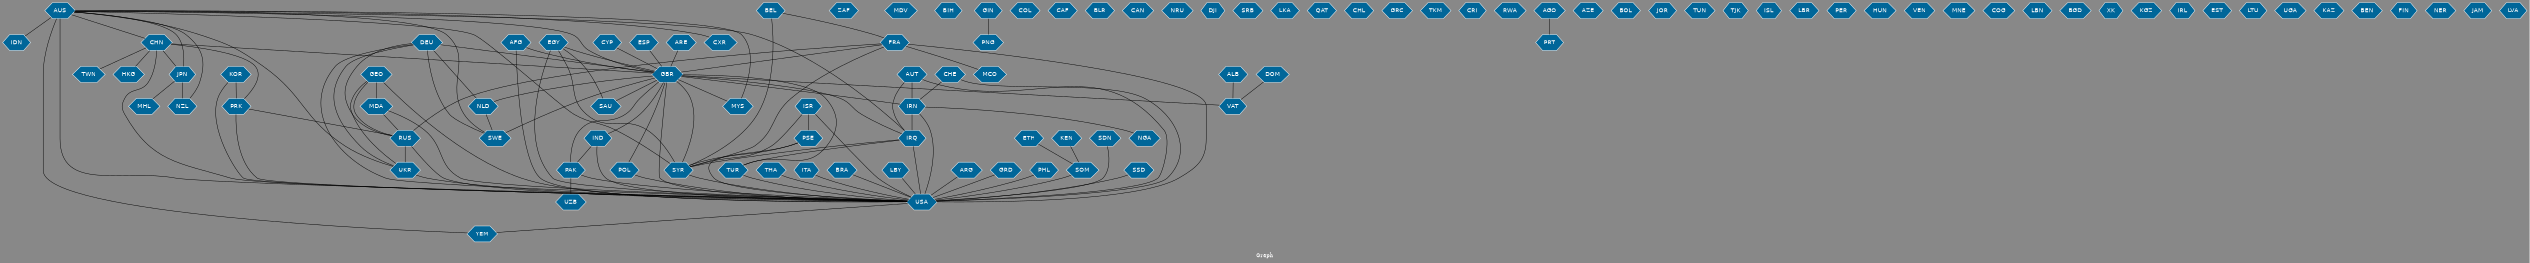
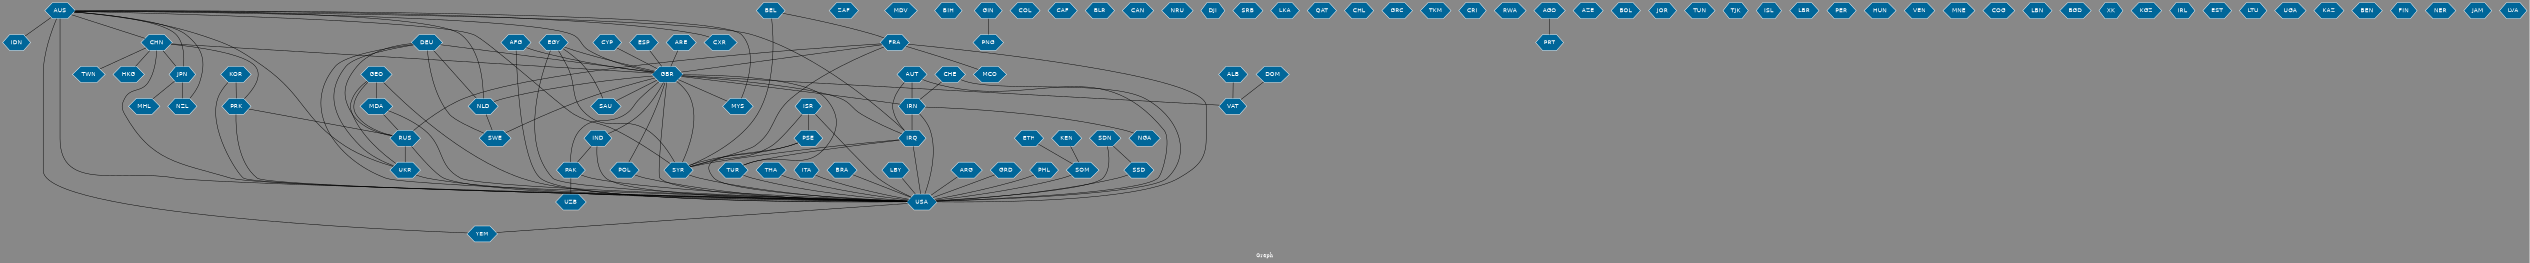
edge "AUS" -- "SWE": now "AUS" -- "NLD"
edge "SDN" -- "SSD": added
